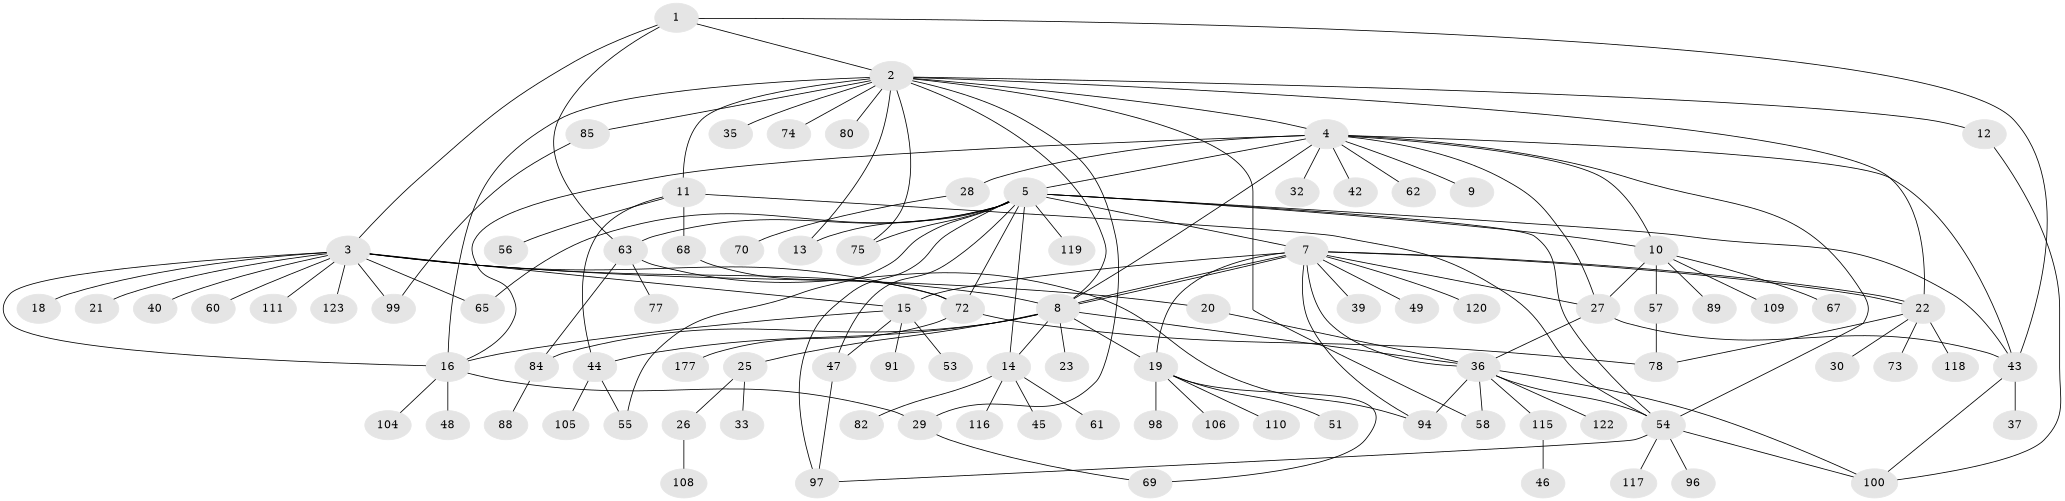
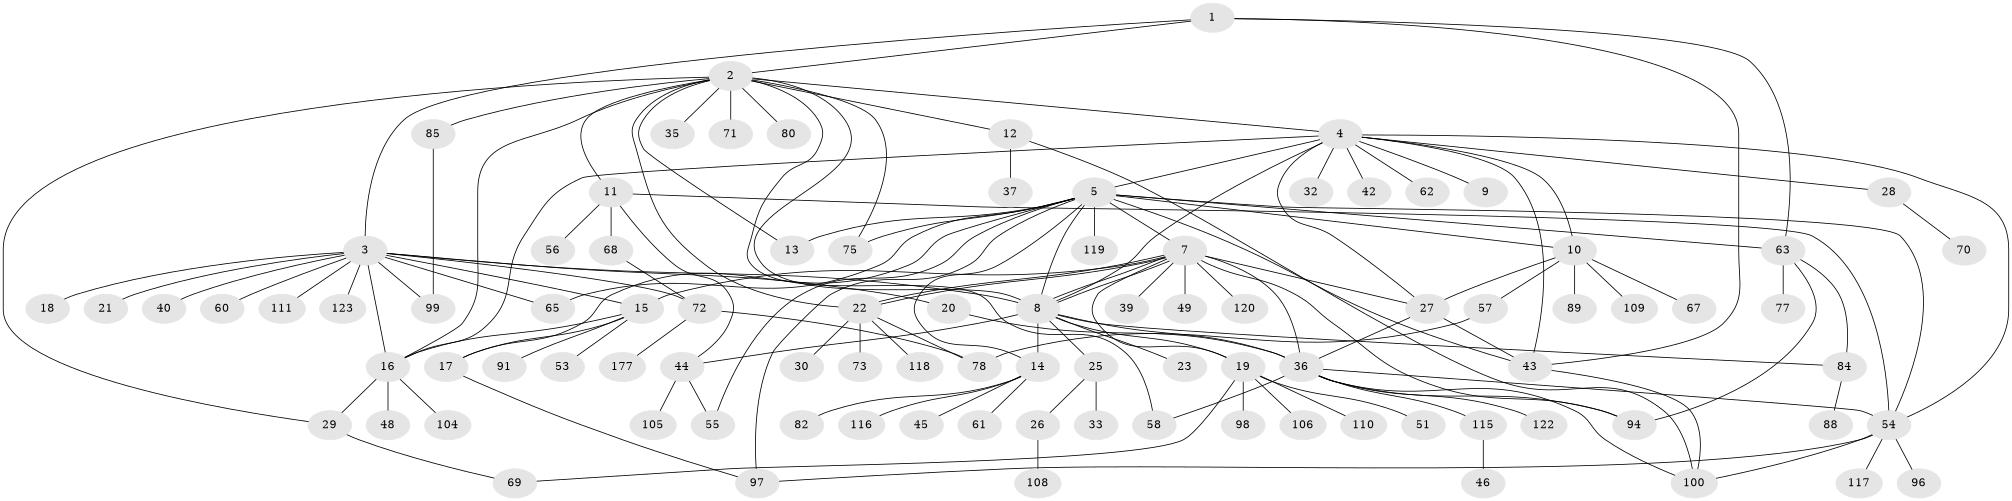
node "74": label "74" -> "71"
edge "5" -- "72": now "5" -- "8"
node "47": label "47" -> "17"
edge "43" -- "37": now "12" -- "37"
